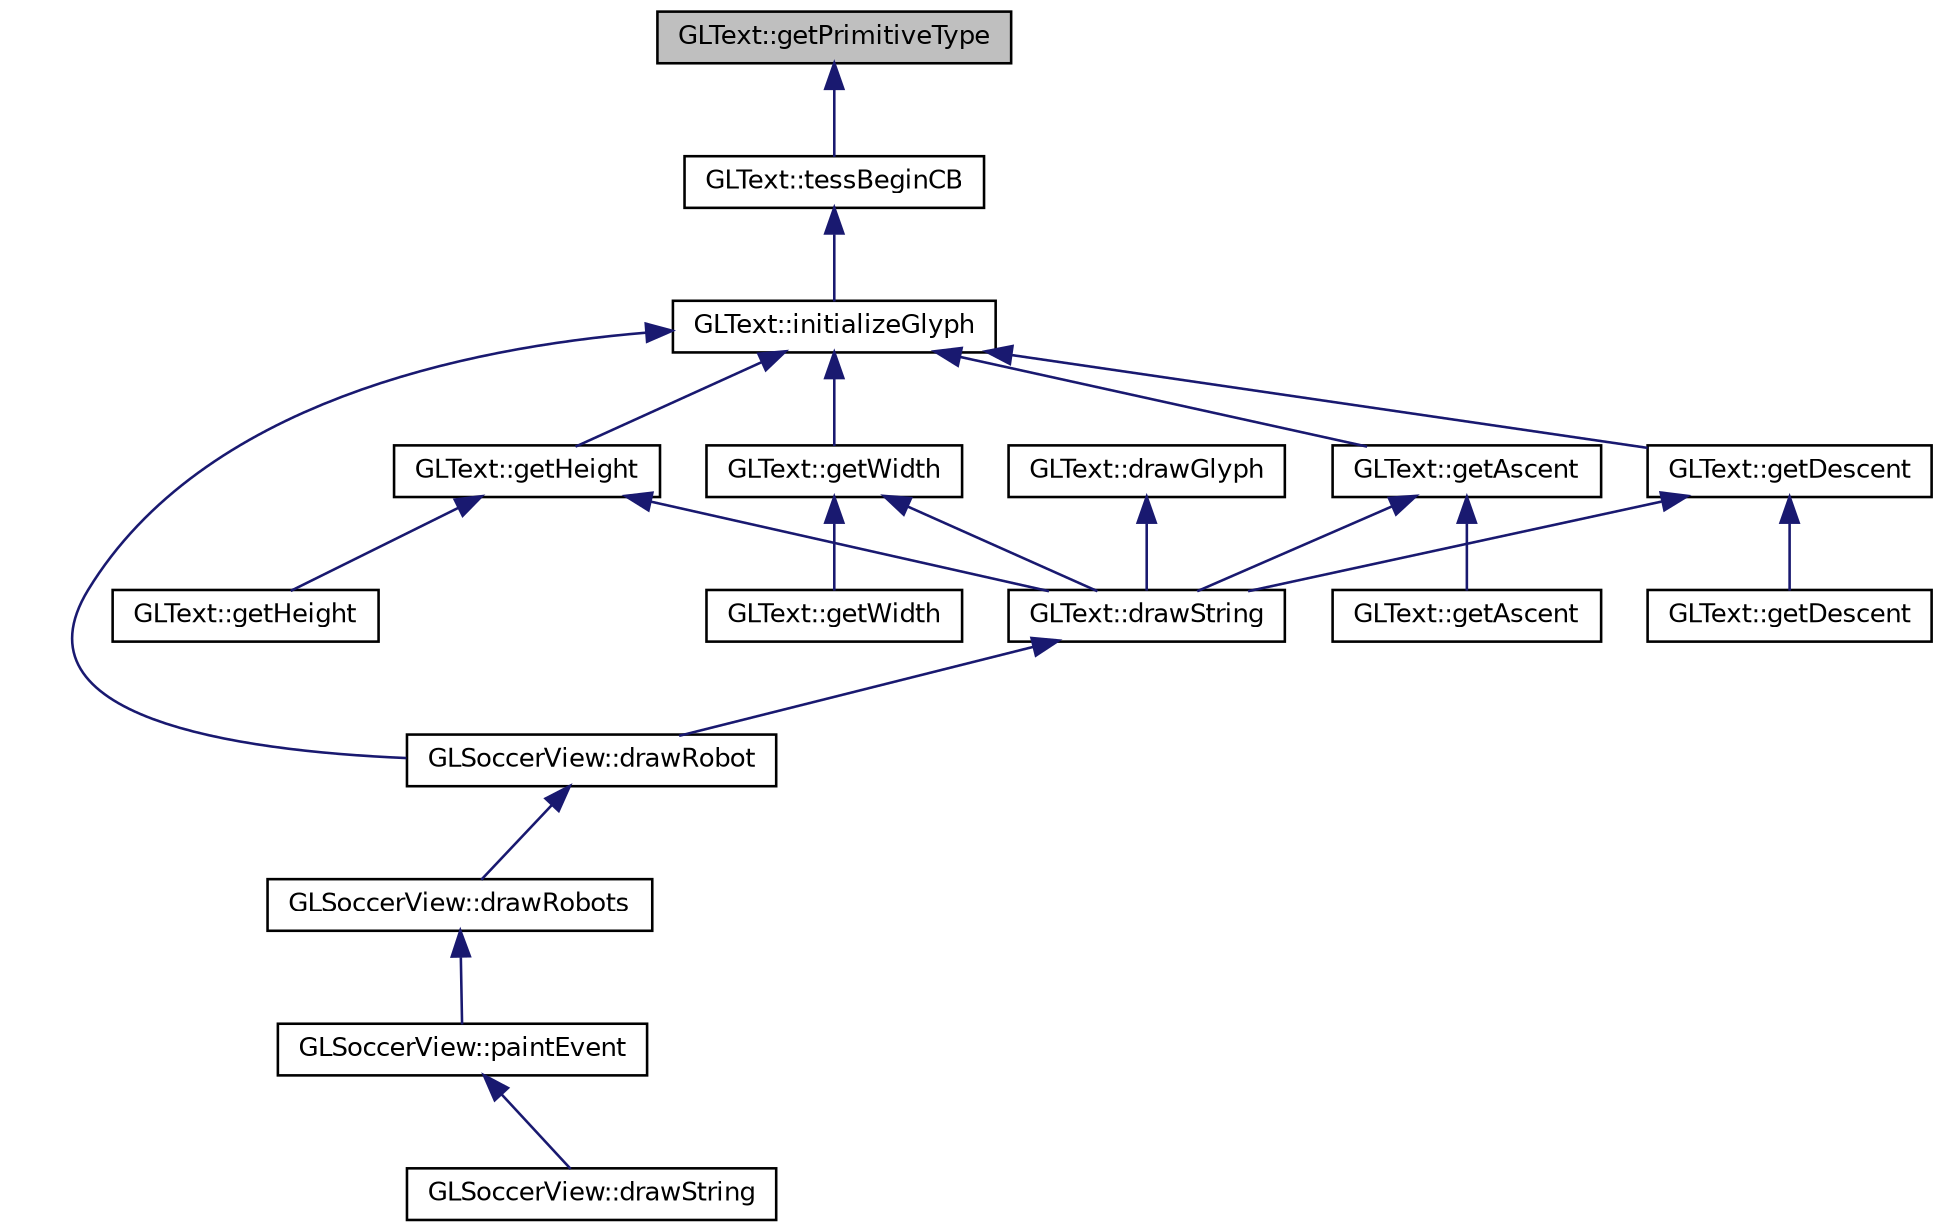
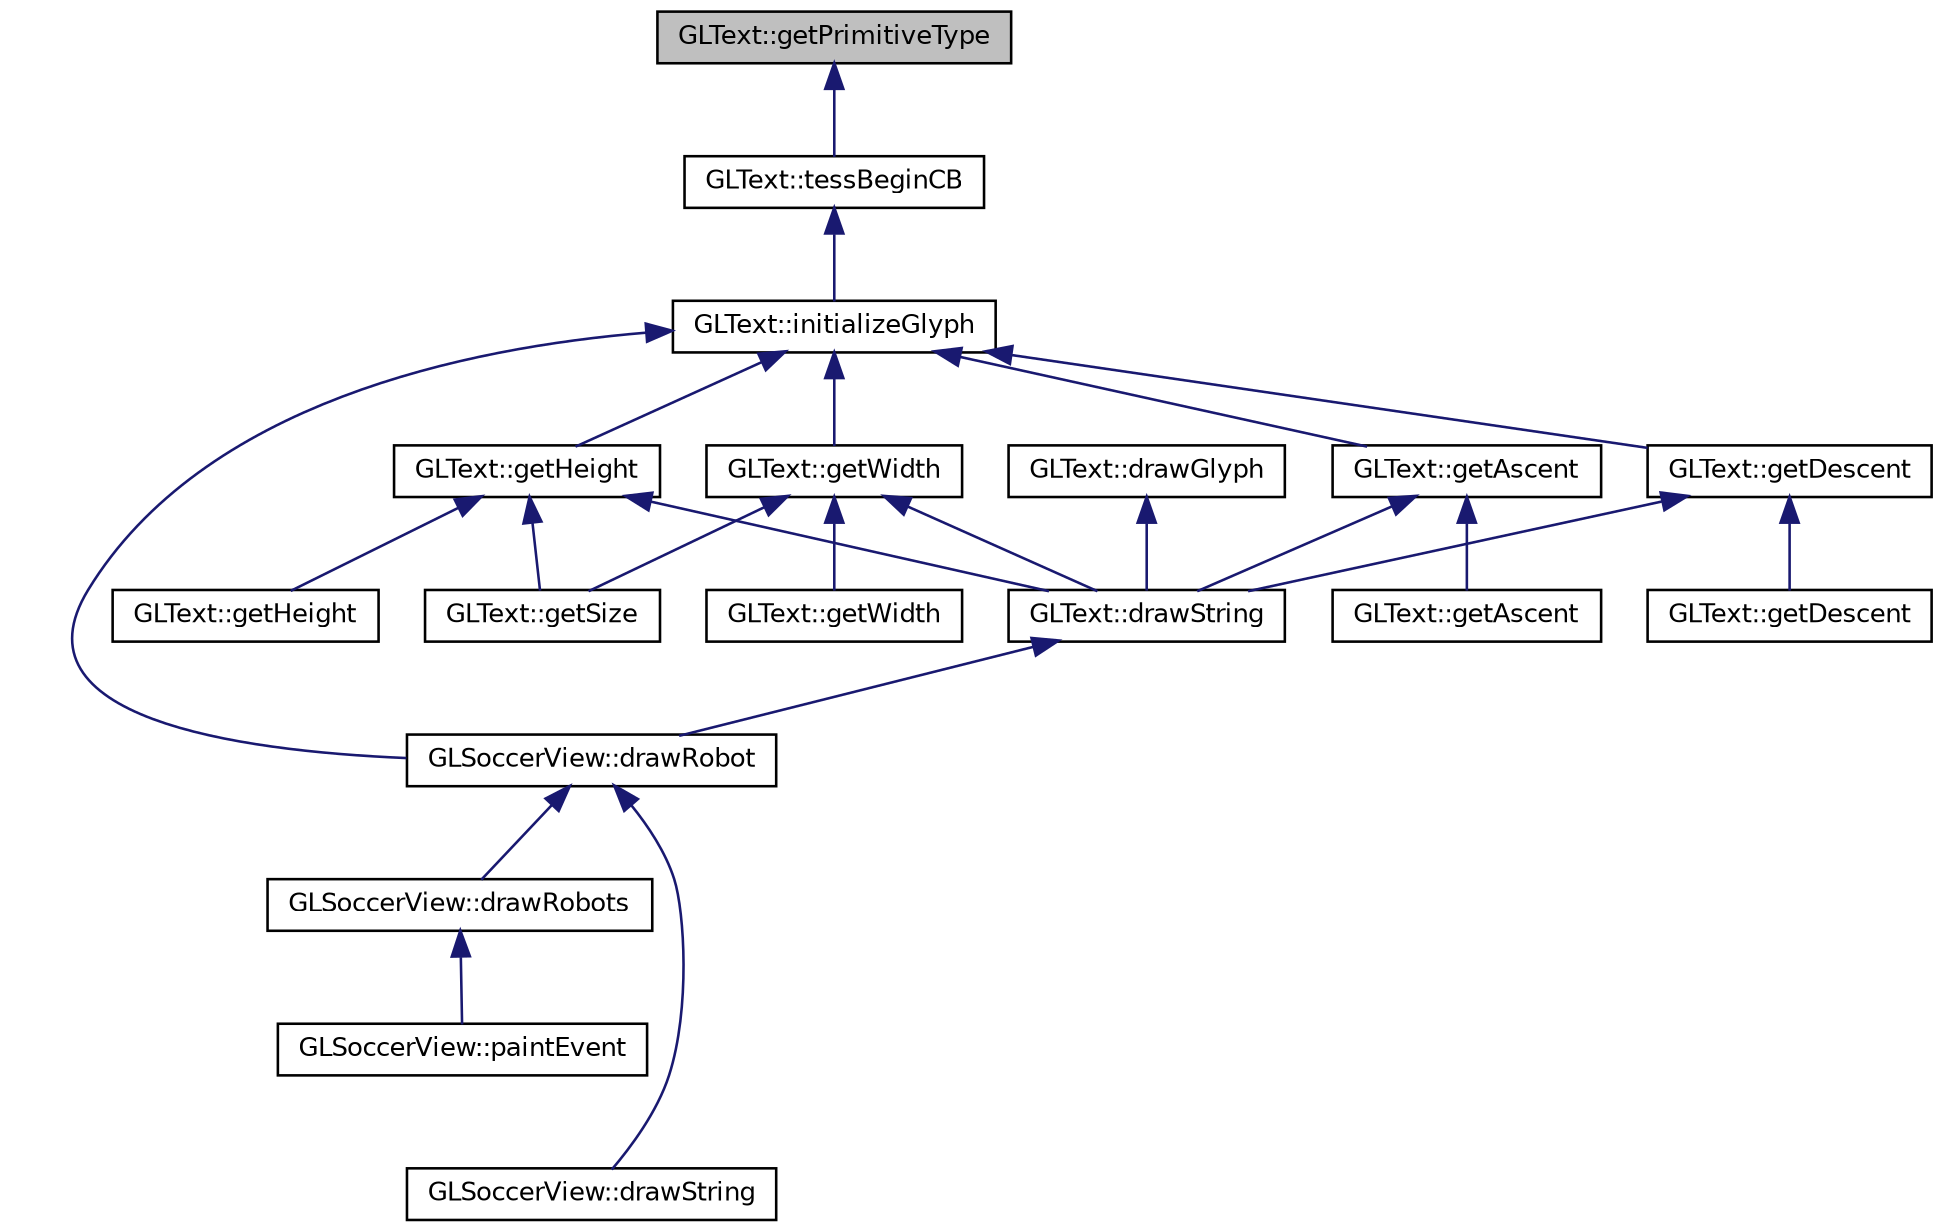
node "GLText::getSize": added
edge "GLSoccerView::drawString" -> "GLSoccerView::paintEvent": now "GLSoccerView::drawString" -> "GLSoccerView::drawRobot"
